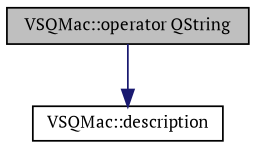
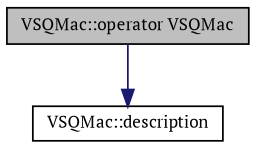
node "VSQMac::operator QString": label "VSQMac::operator QString" -> "VSQMac::operator VSQMac"
